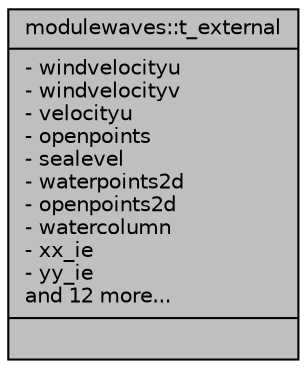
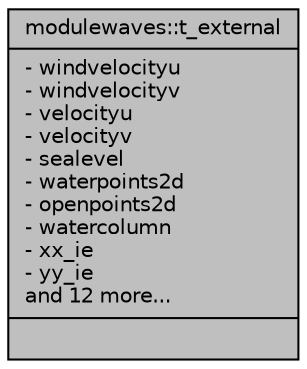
node "modulewaves::t_external": text "- openpoints" -> "- velocityv"
